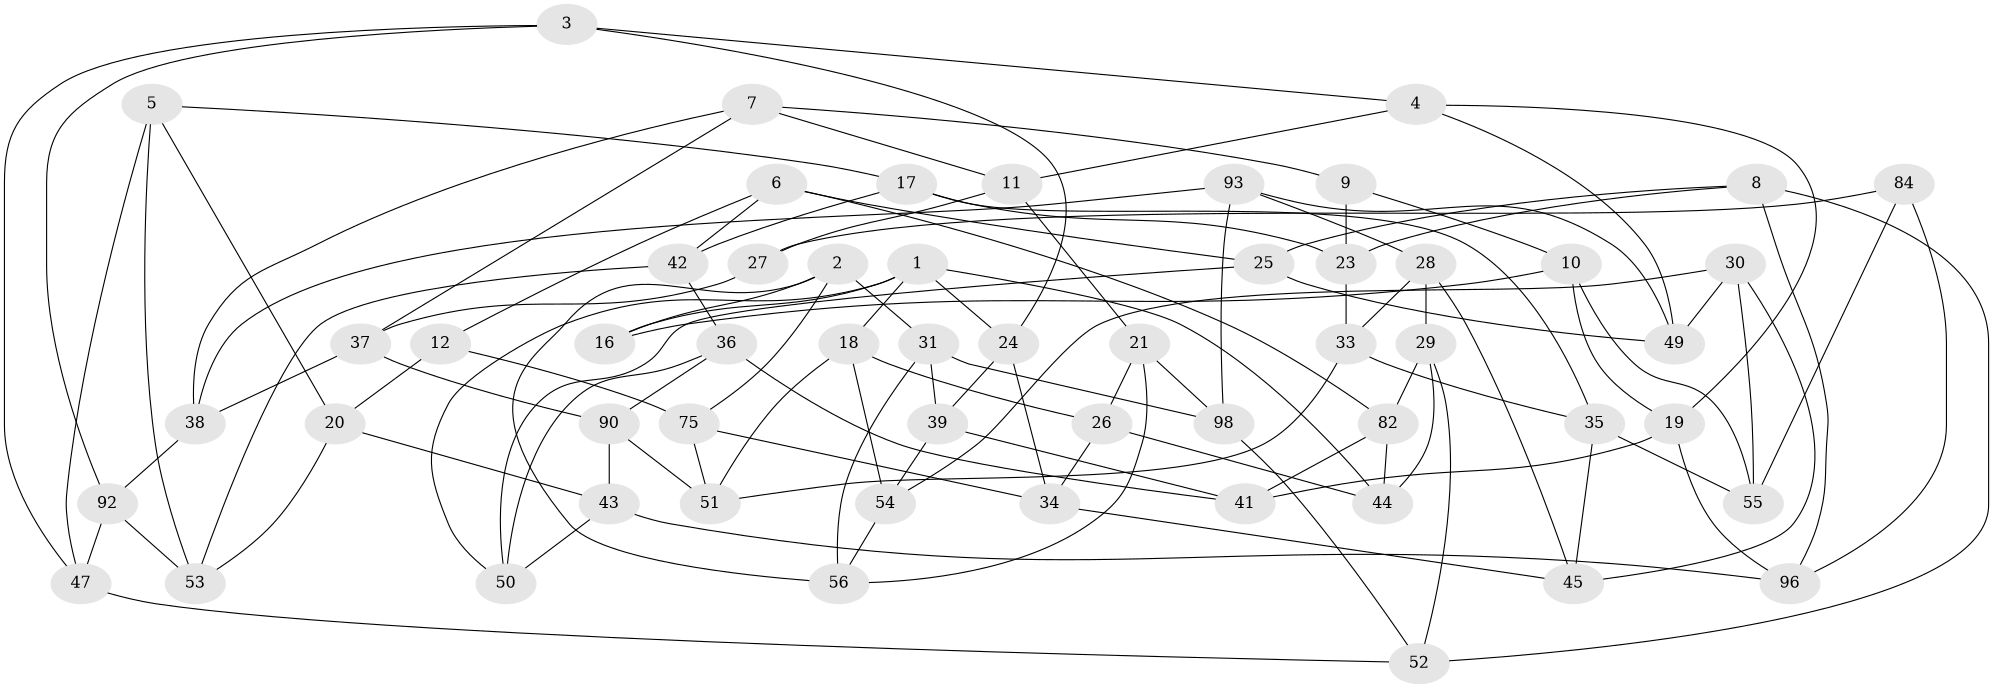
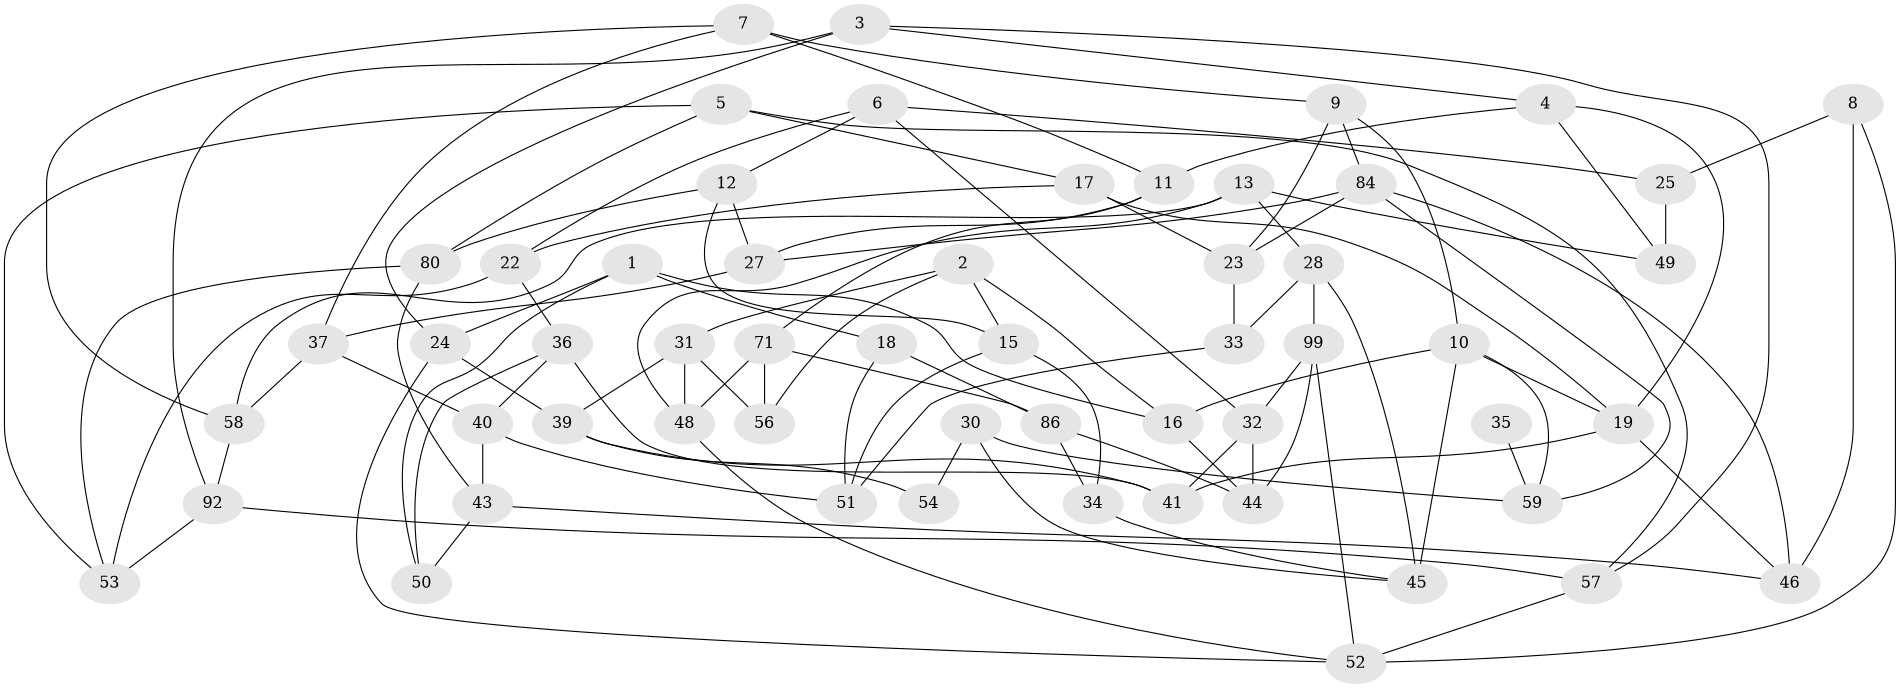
edge "9" -- "84": added
node "93": label "93" -> "13"
edge "8" -- "23": now "84" -- "23"
edge "17" -- "35": now "17" -- "19"
edge "12" -- "27": added
node "42": label "42" -> "22"
edge "25" -- "50": removed
edge "30" -- "49": removed
edge "1" -- "44": now "16" -- "44"
node "21": label "21" -> "71"
node "29": label "29" -> "99"
edge "33" -- "35": removed
edge "18" -- "54": removed
node "38": label "38" -> "58"
node "20": label "20" -> "80"
node "90": label "90" -> "40"
node "75": label "75" -> "15"
edge "24" -- "34": now "24" -- "52"
node "26": label "26" -> "86"
node "98": label "98" -> "48"
node "82": label "82" -> "32"
edge "35" -- "45": now "10" -- "45"
node "55": label "55" -> "59"
edge "54" -- "56": removed
node "47": label "47" -> "57"
node "96": label "96" -> "46"
